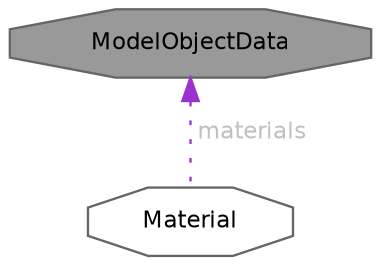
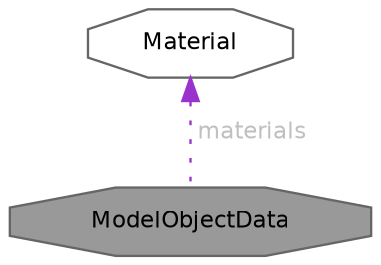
edge "Material" -> "ModelObjectData": reversed
